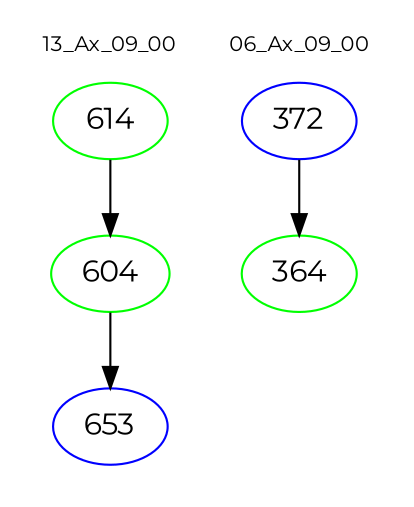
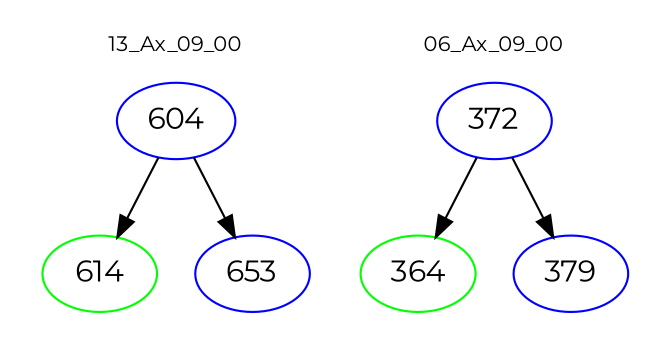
edge "614" -> "604": reversed
node "604": color green -> blue
node "379": added
